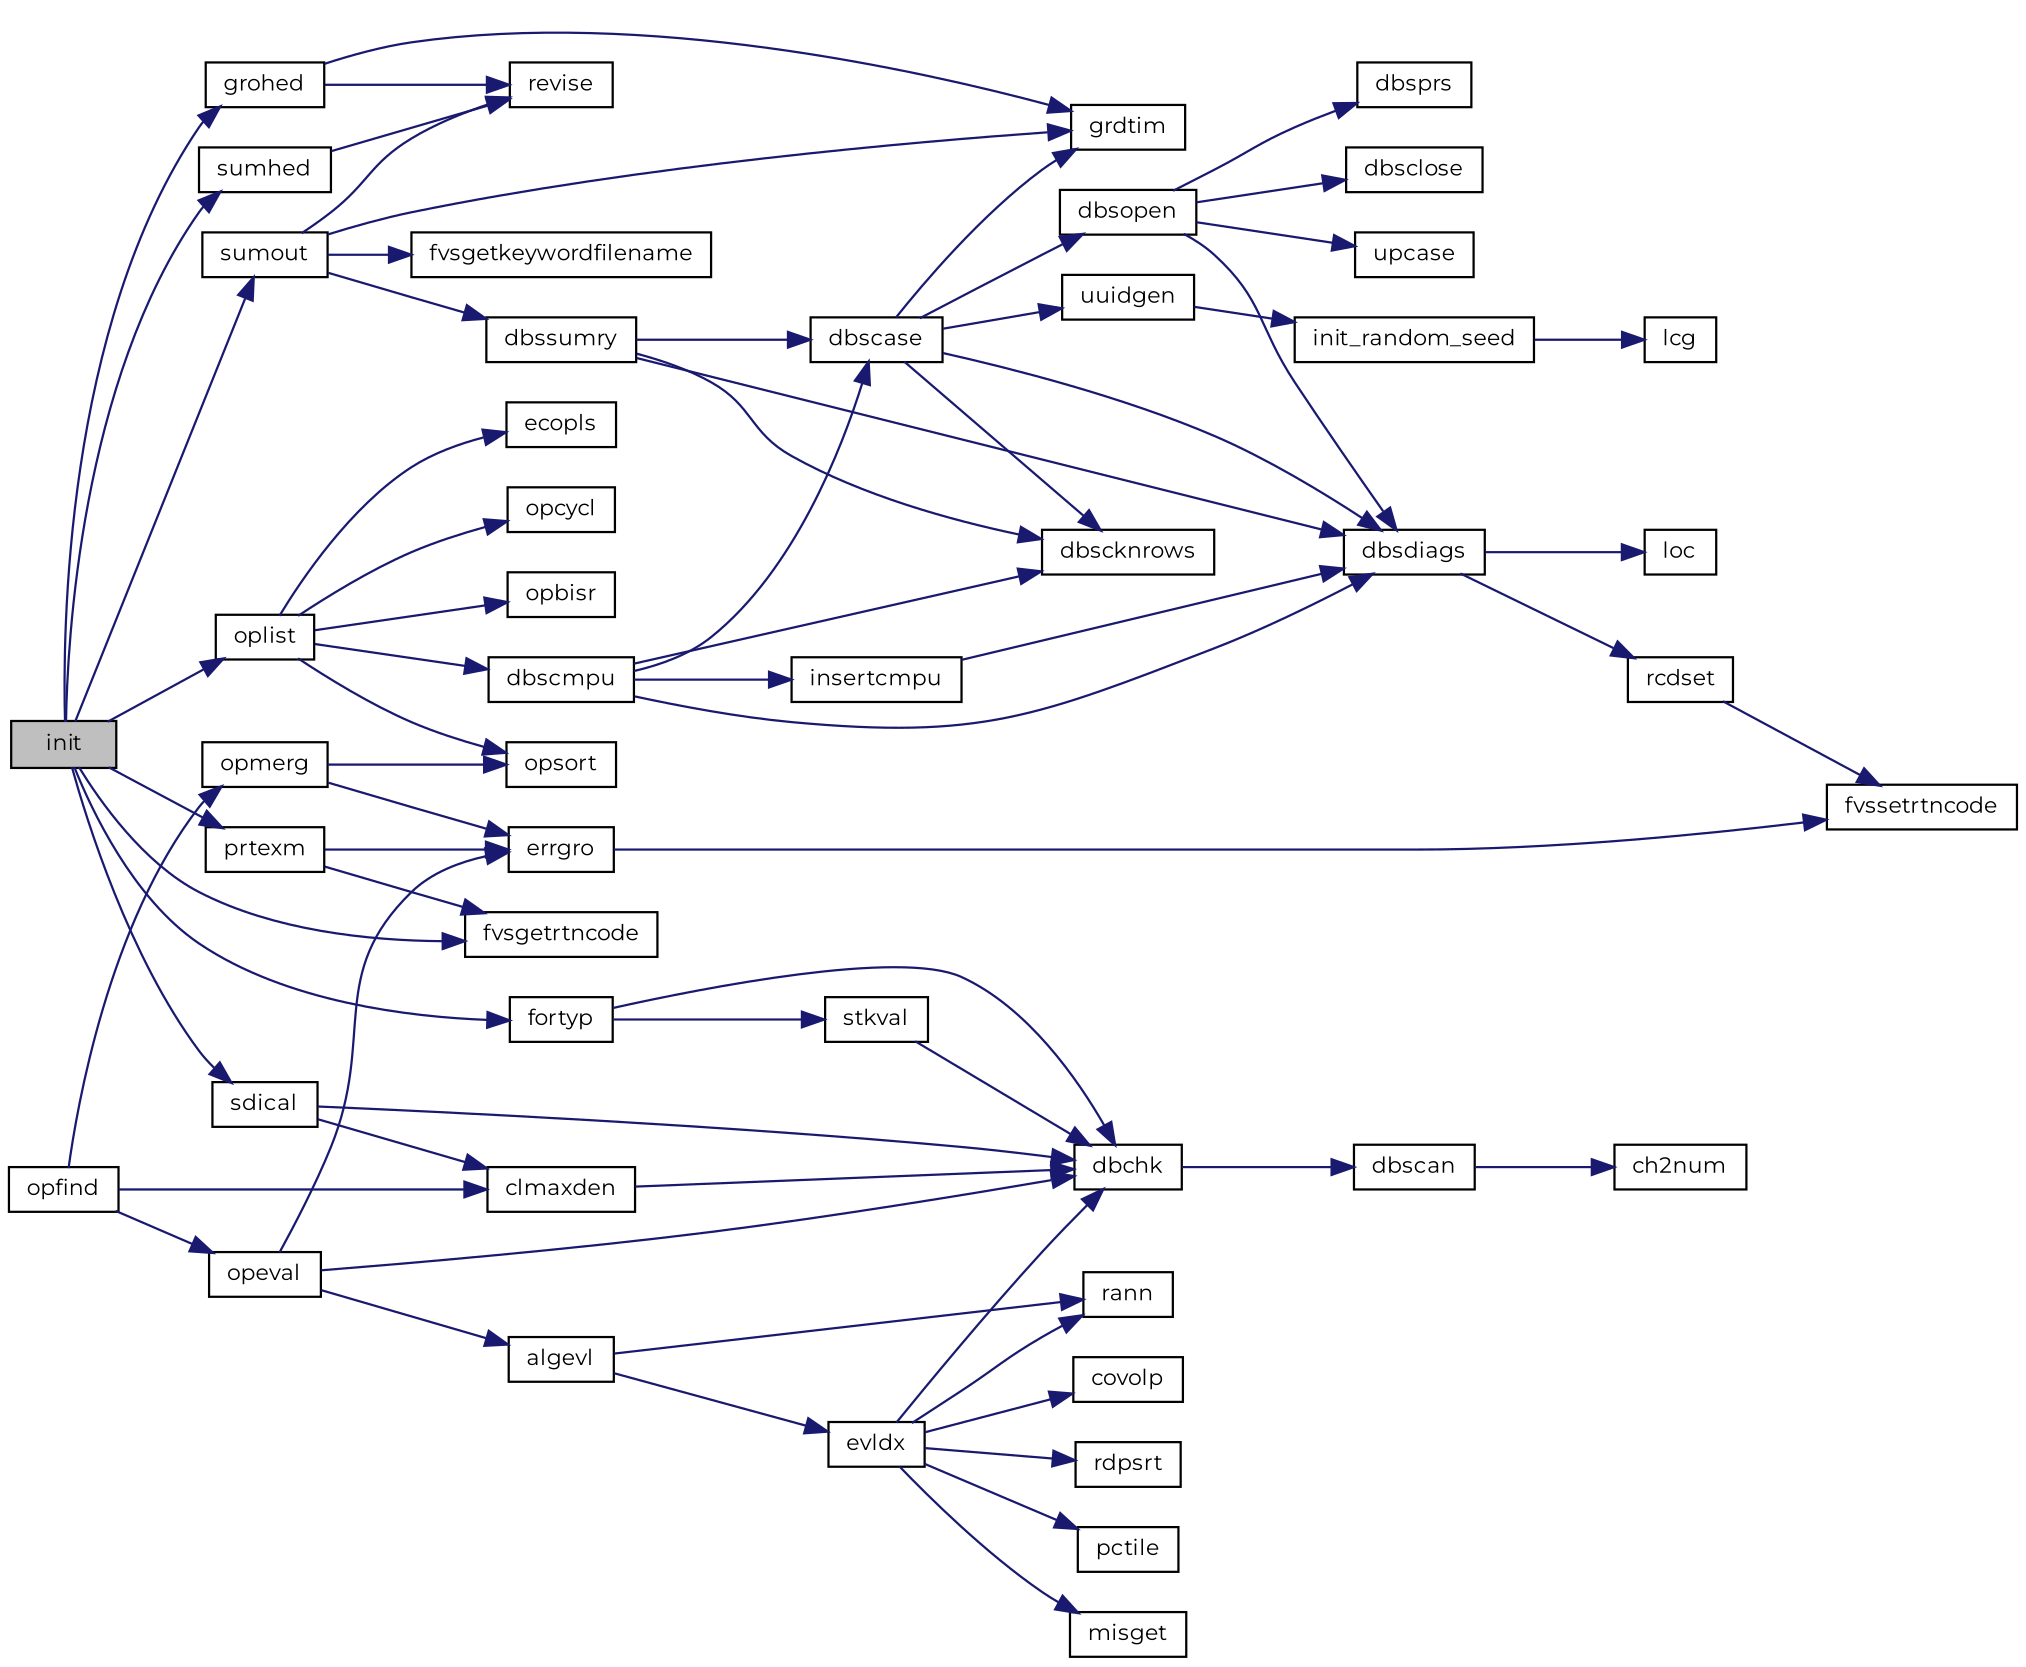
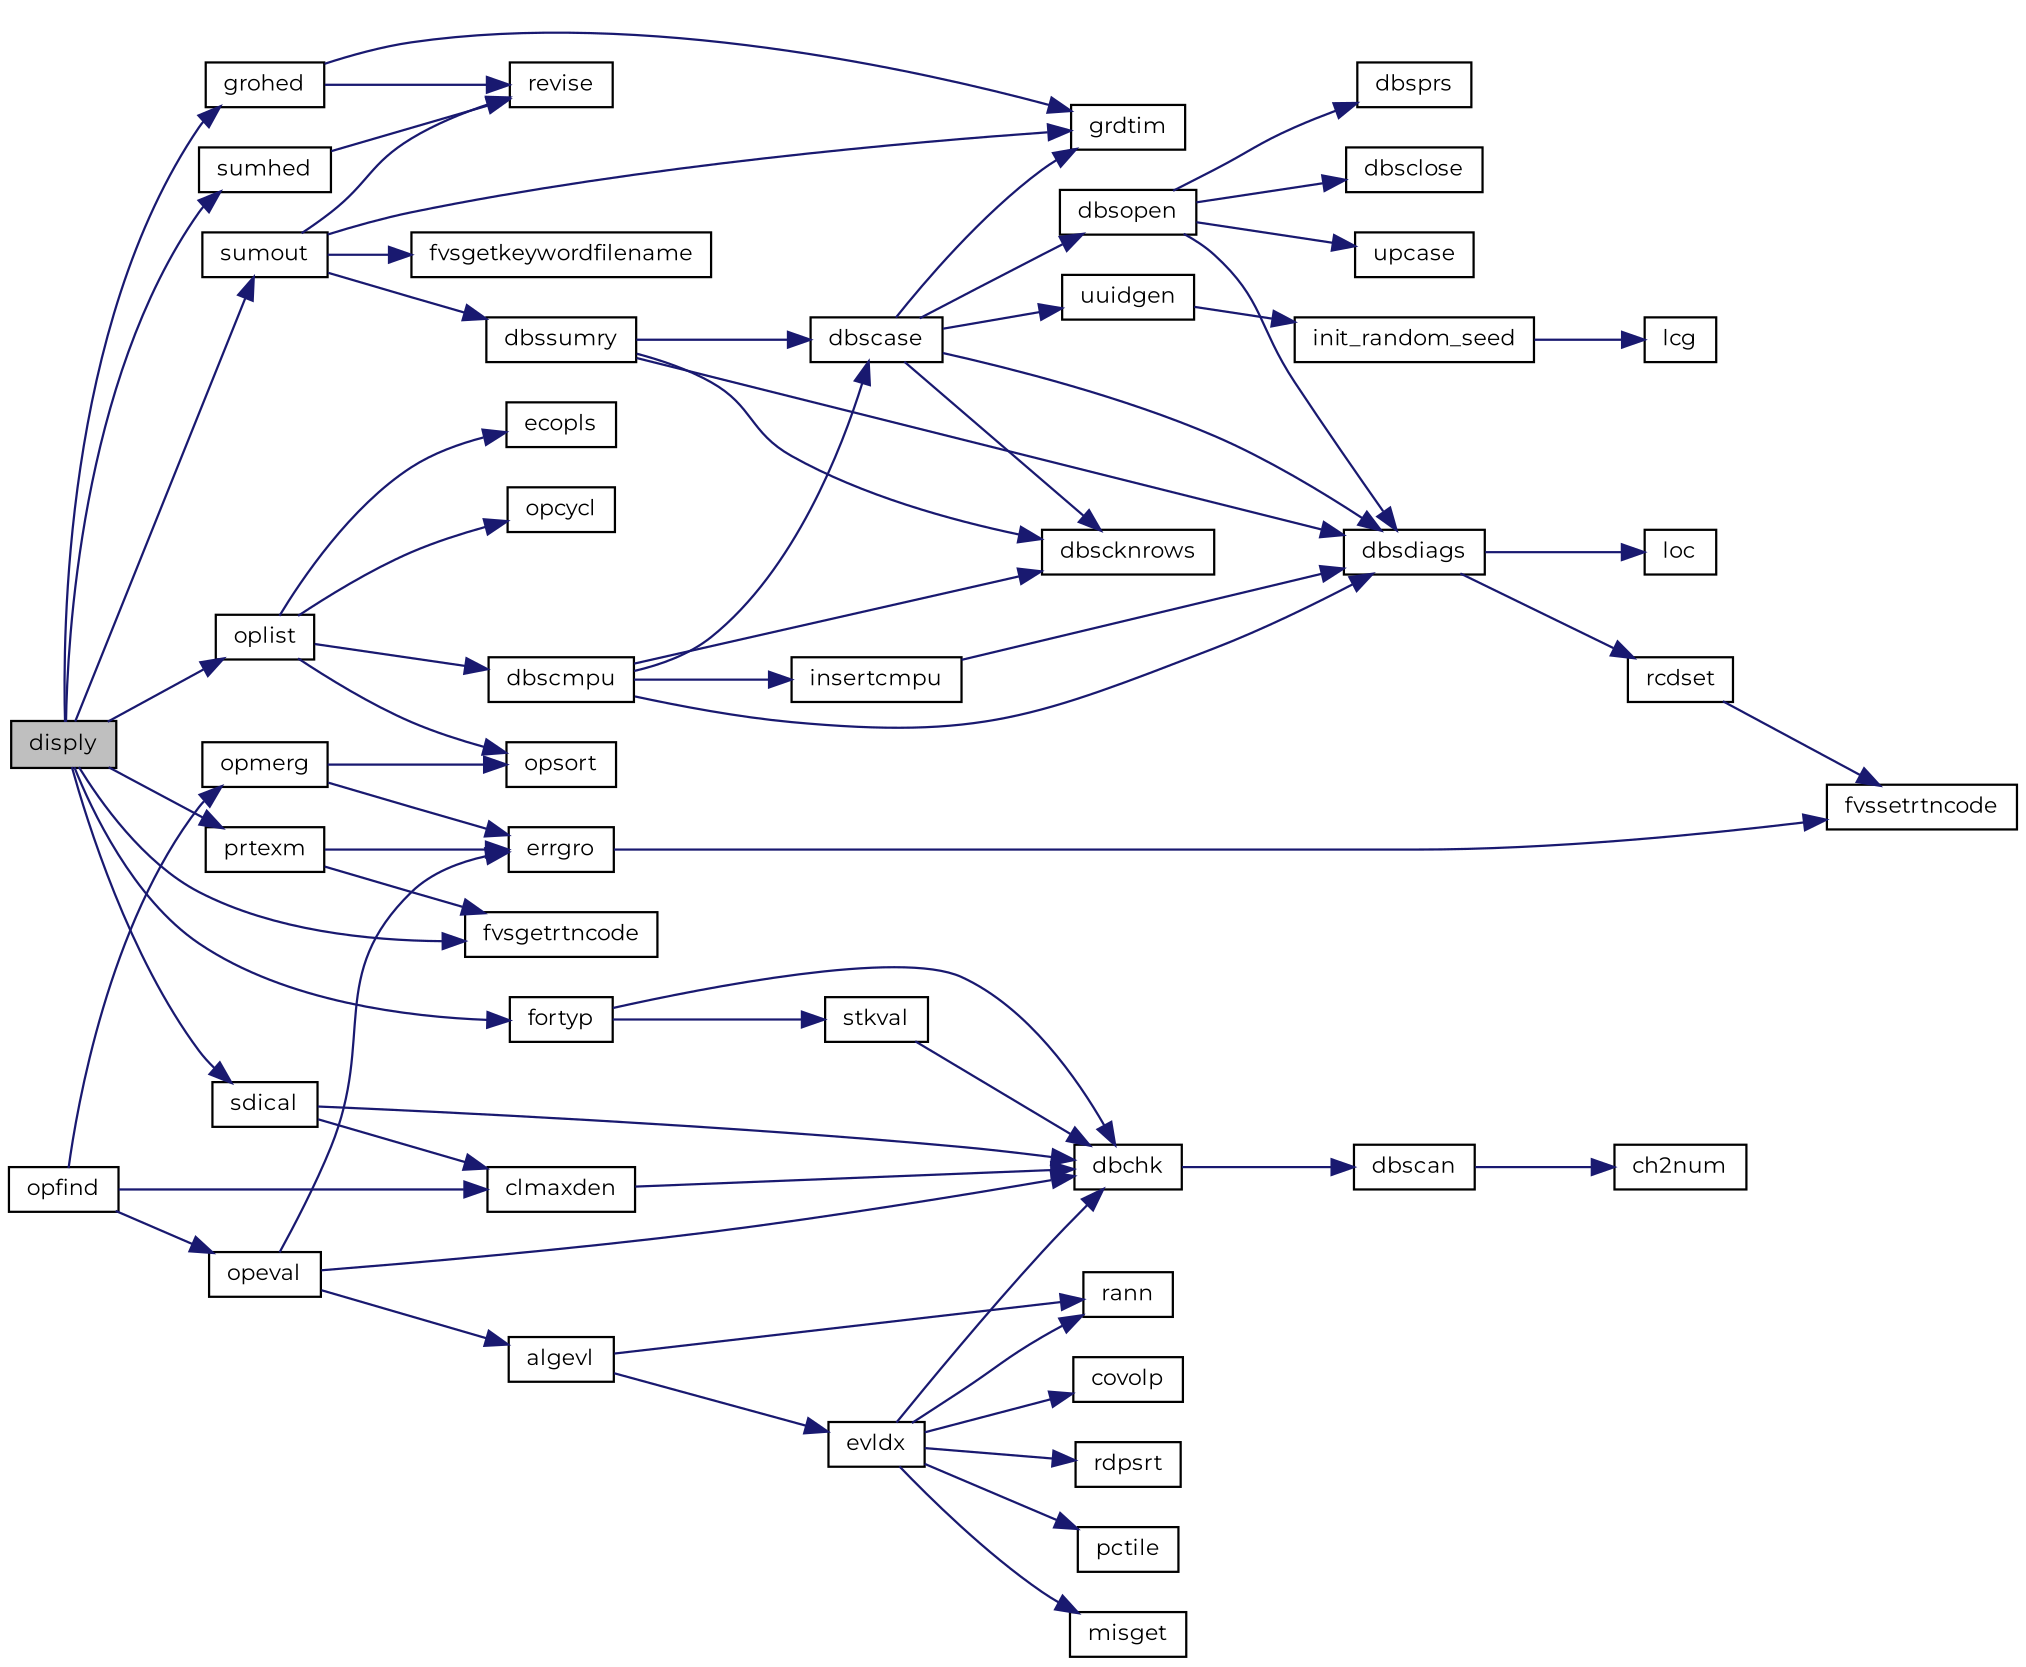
node "opbisr": removed
node "init": label "init" -> "disply"
